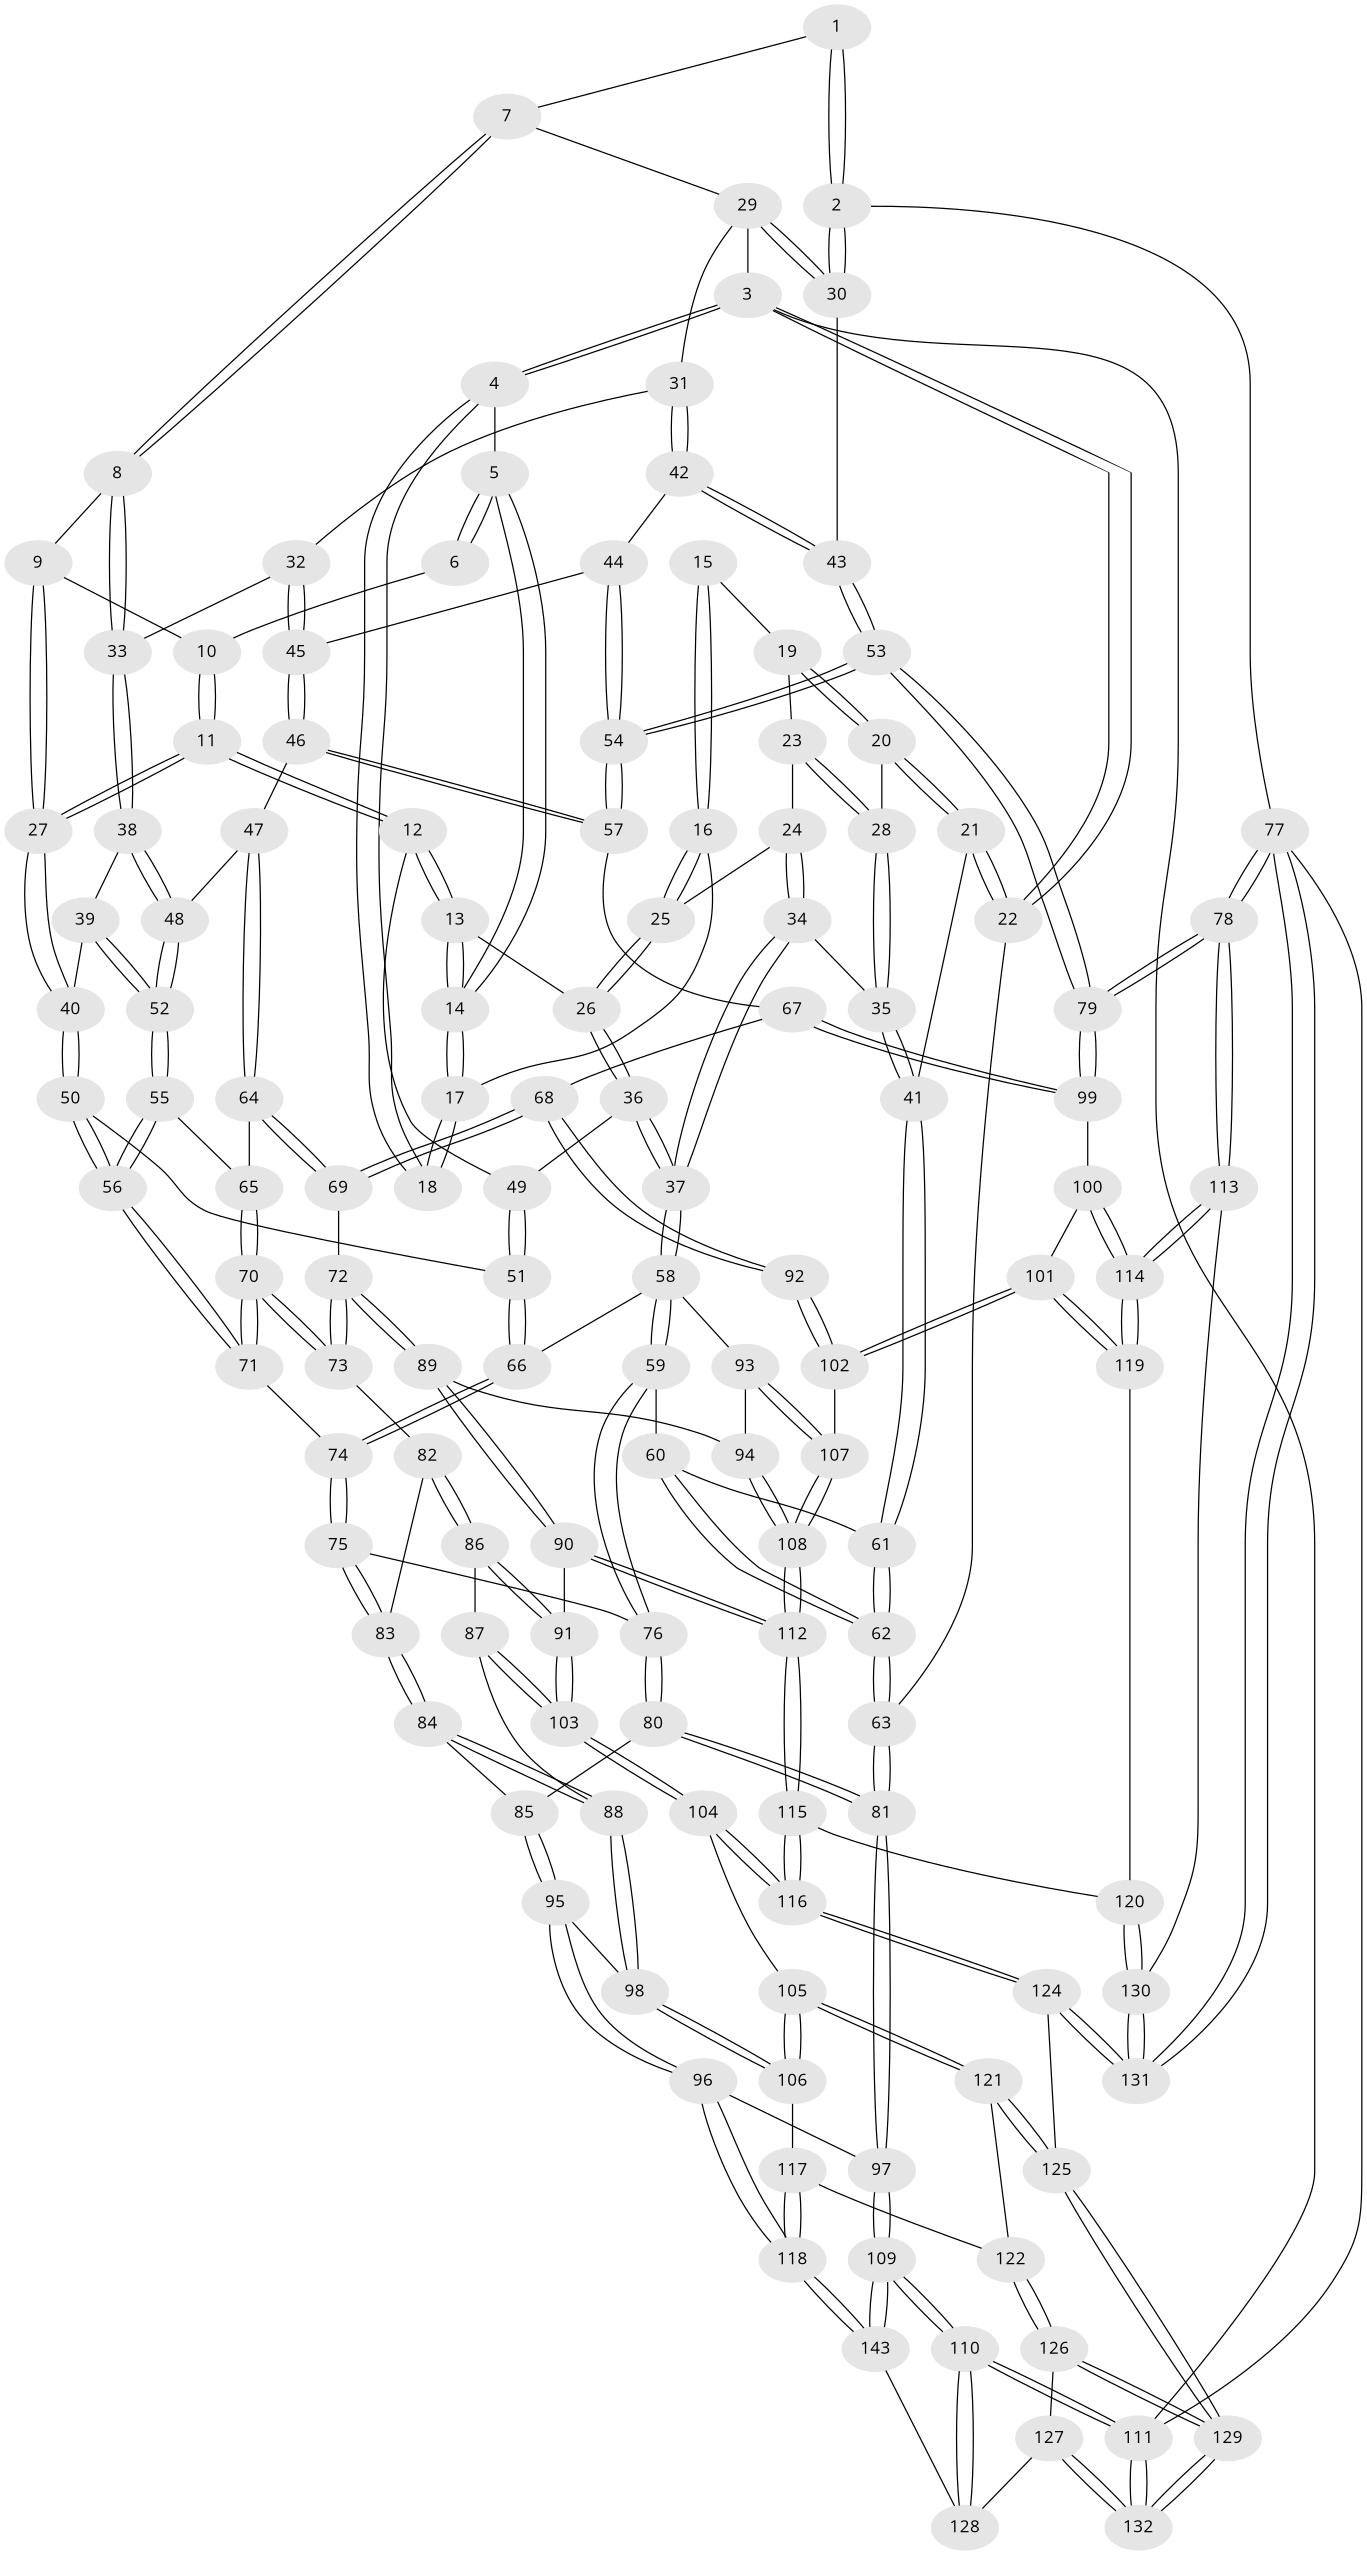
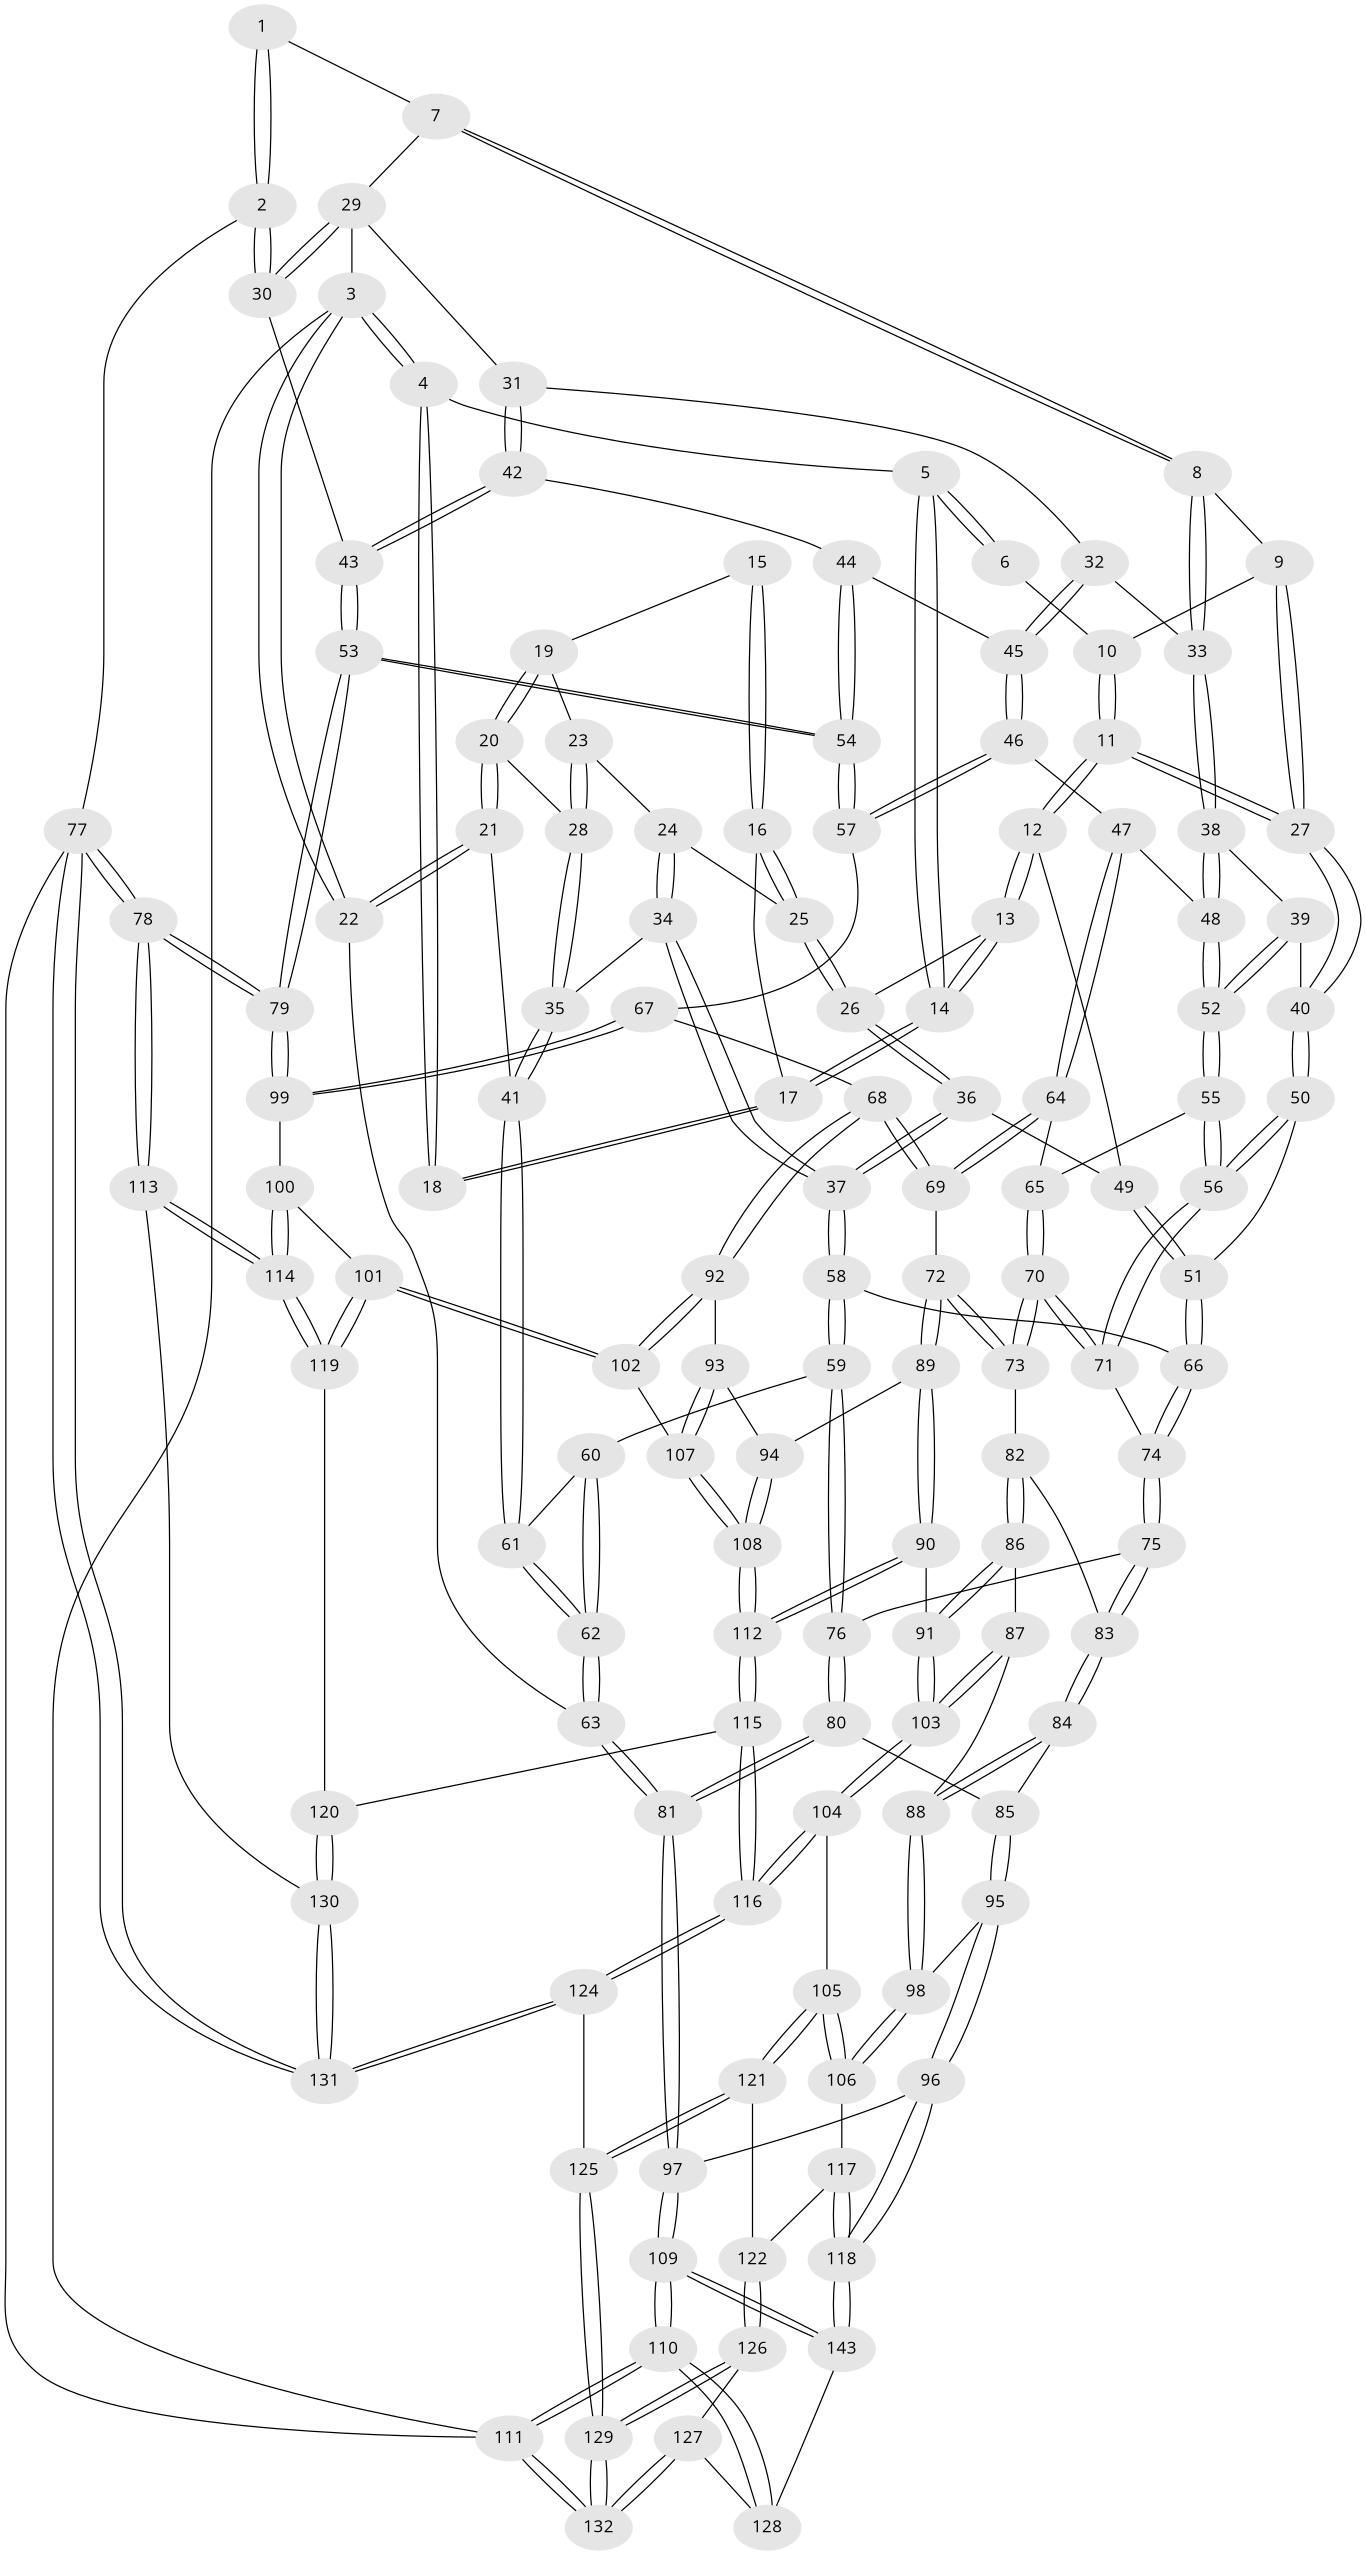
edge "58" -- "93": now "92" -- "93"
